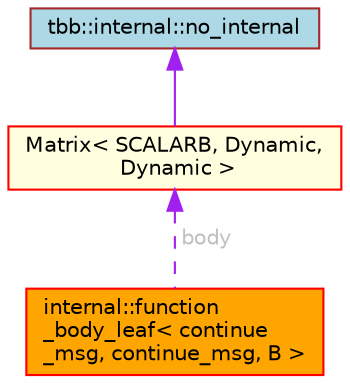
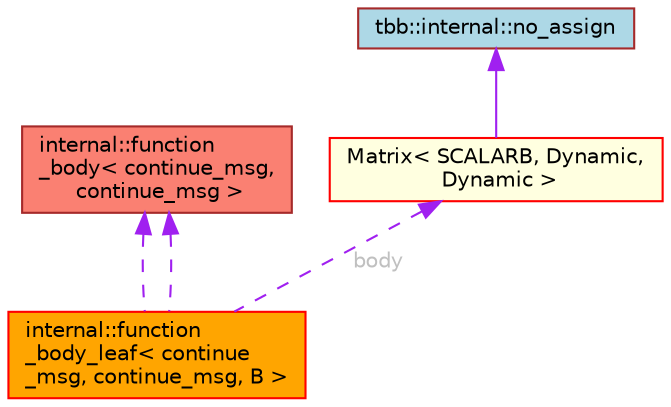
node "tbb::internal::no_internal": label "tbb::internal::no_internal" -> "tbb::internal::no_assign"
node "internal::function _body< continue_msg, continue_msg >": added
